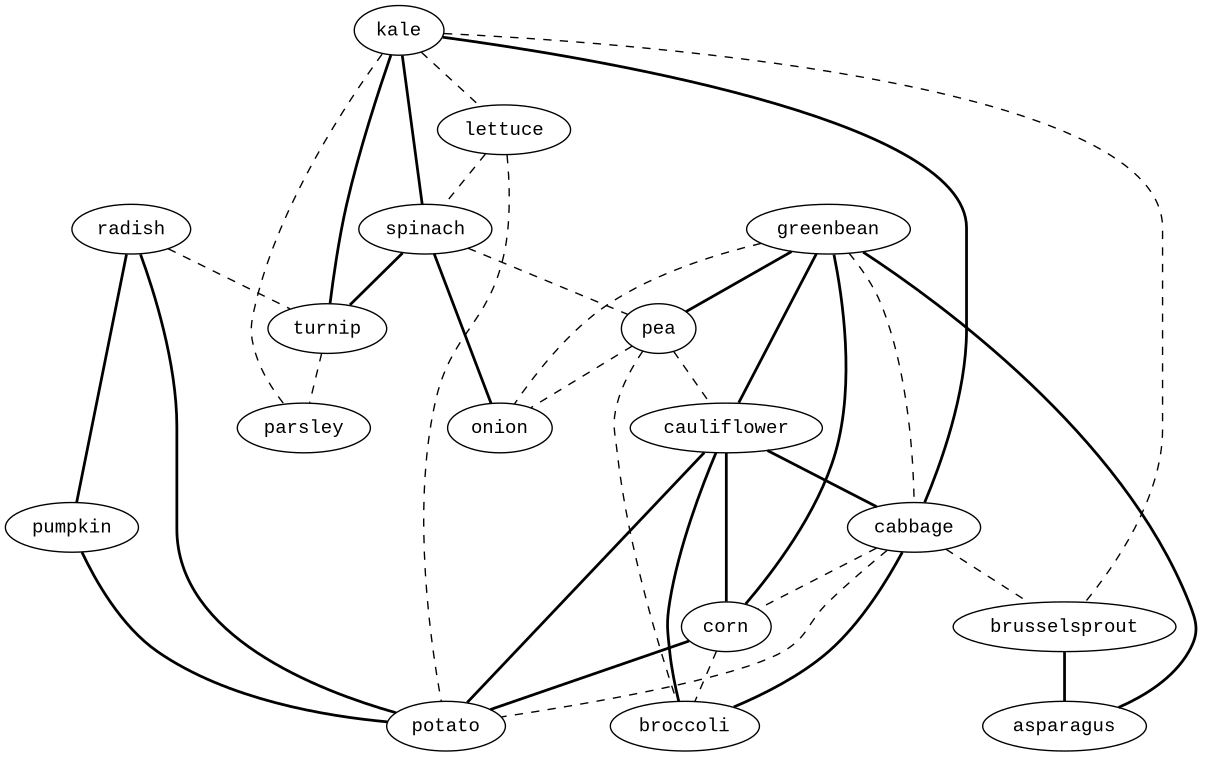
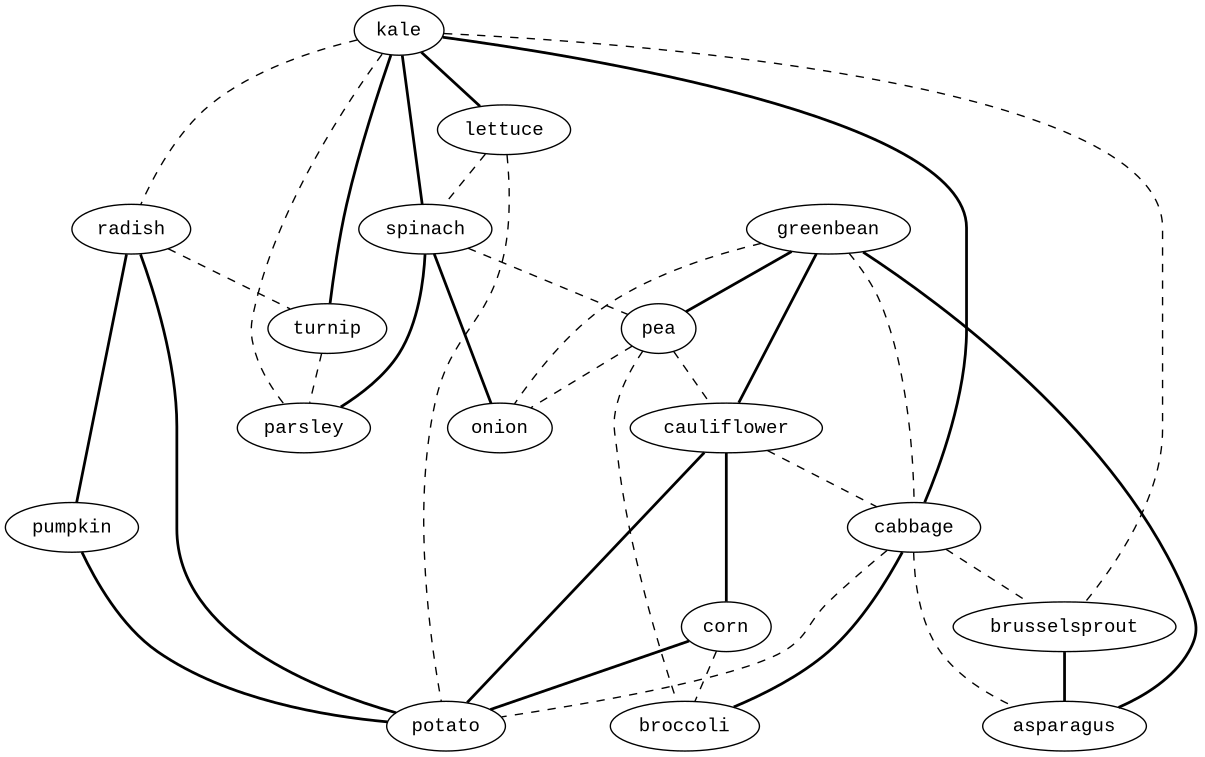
edge "kale" -- "lettuce": style dashed -> bold
edge "kale" -- "radish": added
edge "spinach" -- "turnip": now "spinach" -- "parsley"
edge "greenbean" -- "corn": removed
edge "cauliflower" -- "cabbage": style bold -> dashed
edge "cauliflower" -- "broccoli": removed
edge "cabbage" -- "corn": now "cabbage" -- "asparagus"
